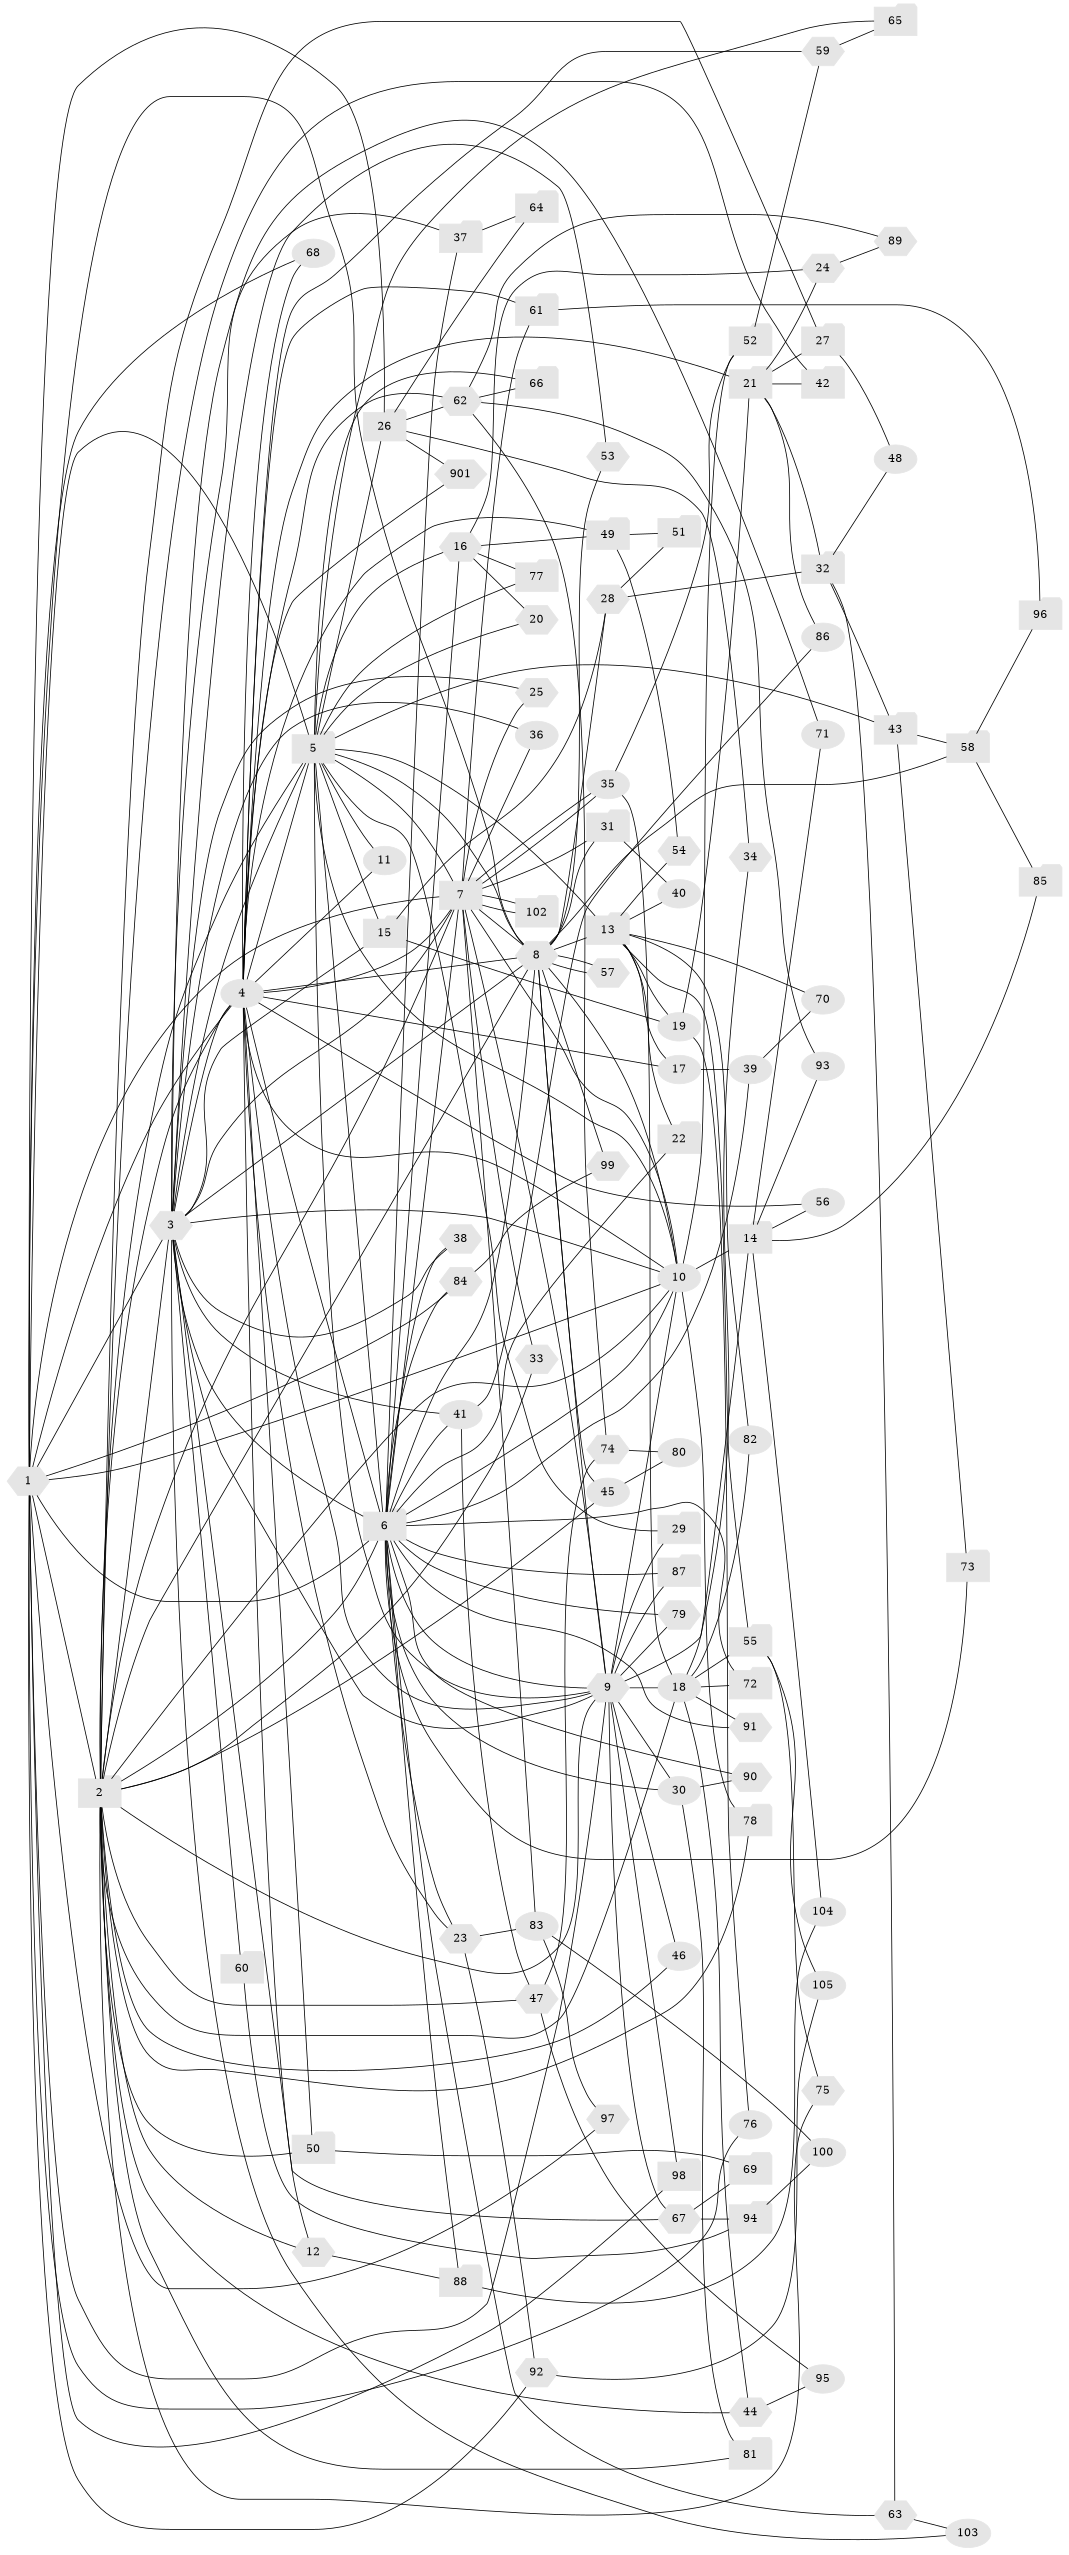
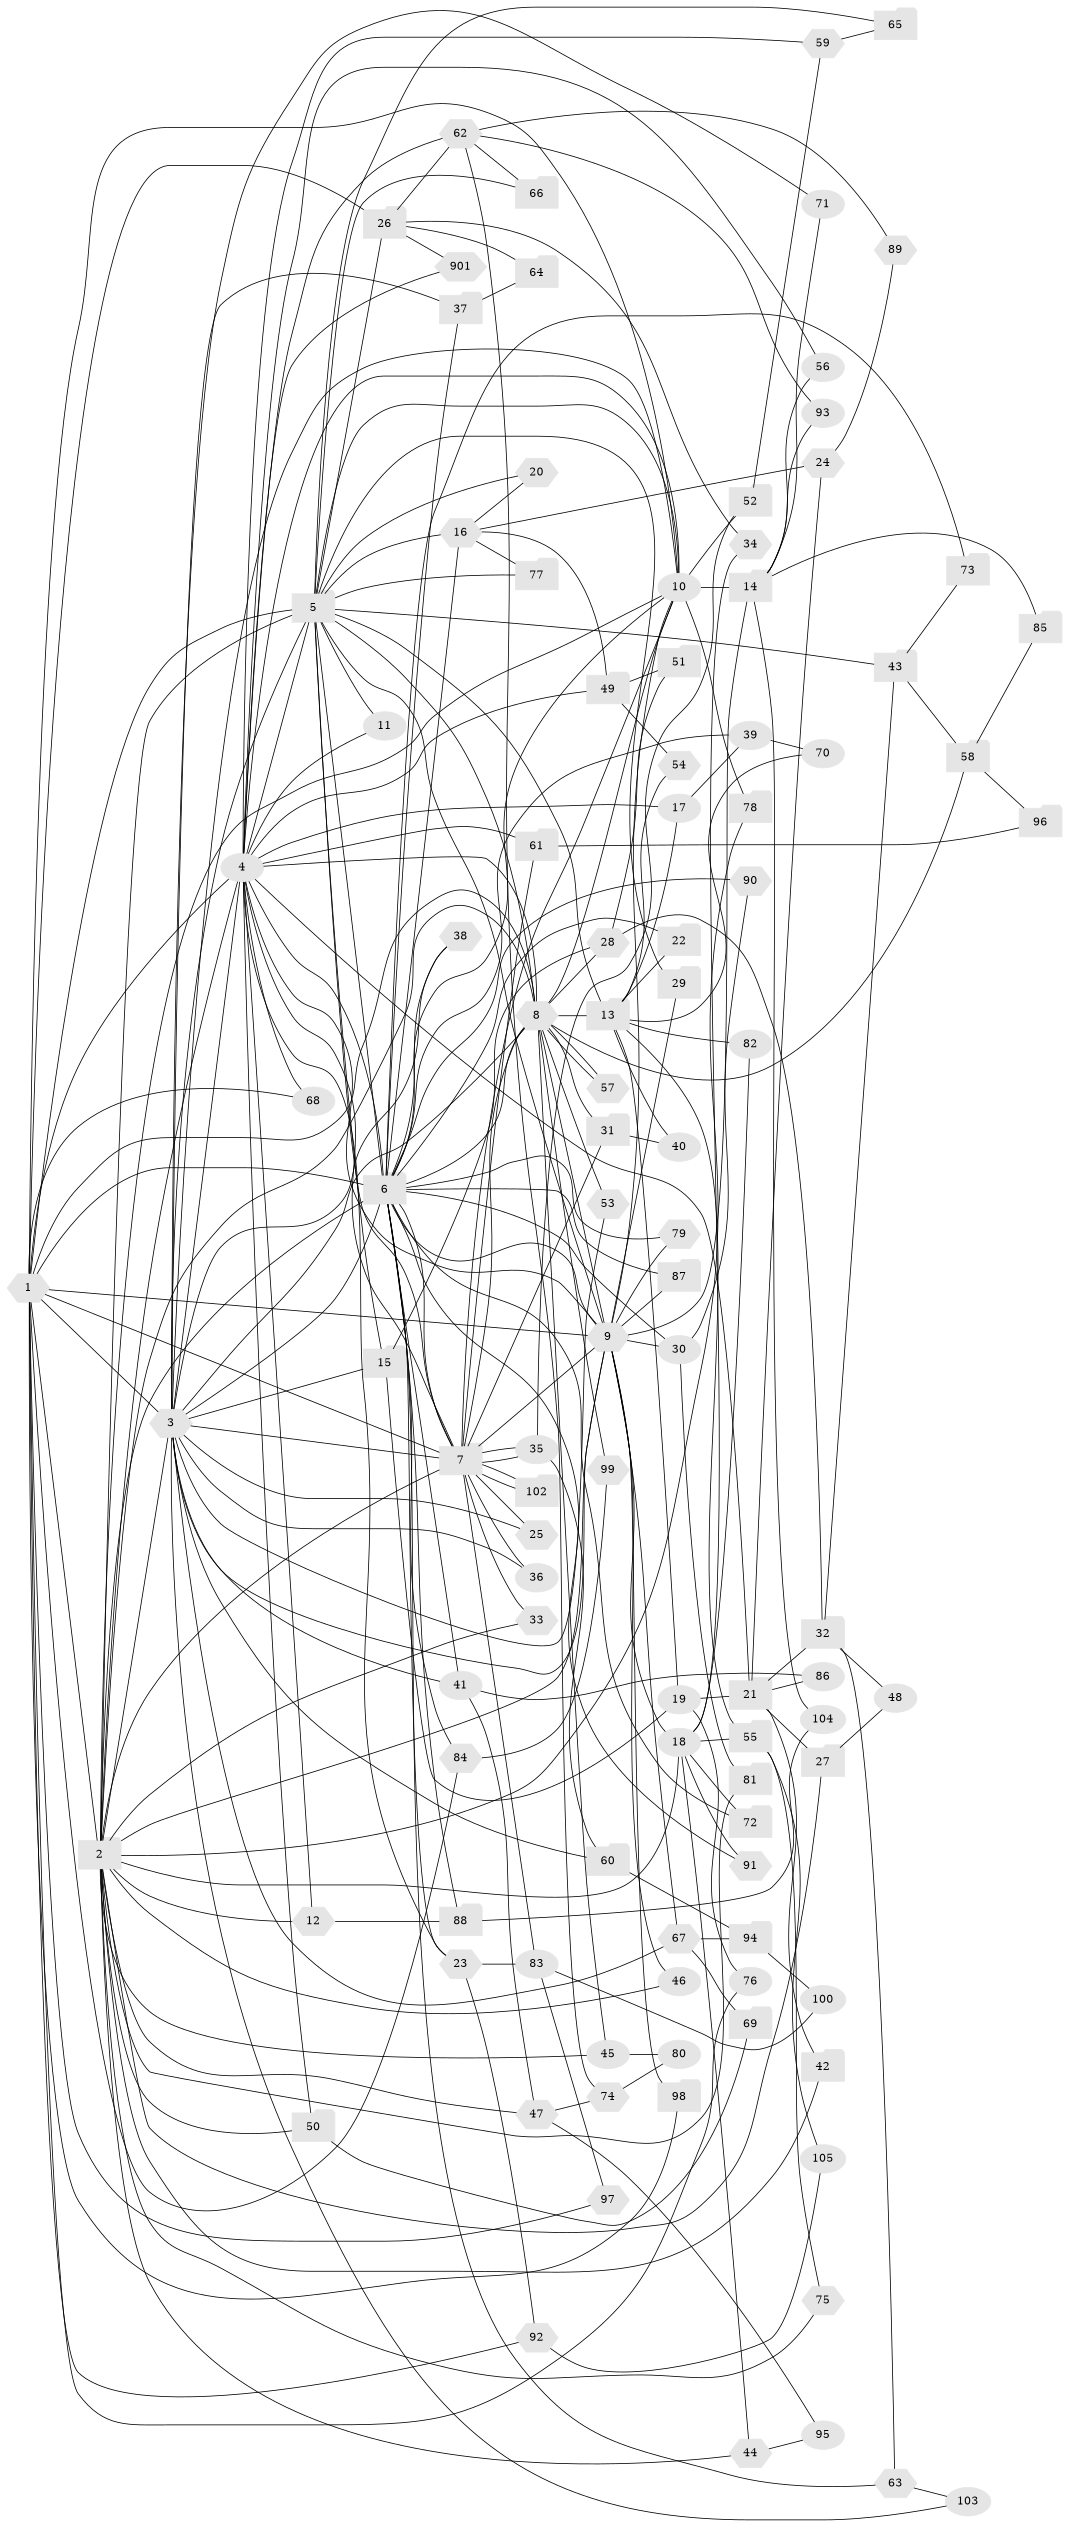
edge "35" -- "18": now "35" -- "60"
